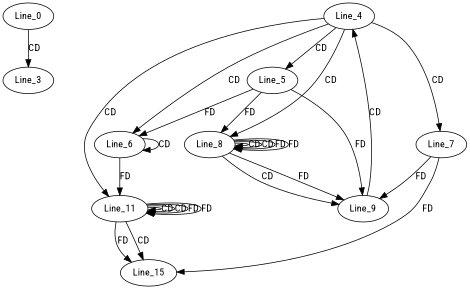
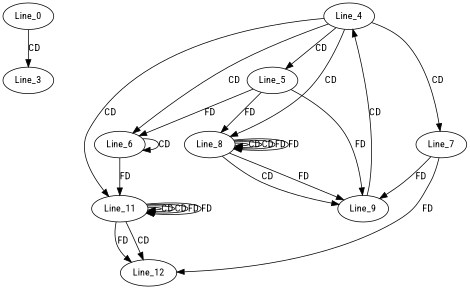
node "Line_15": label "Line_15" -> "Line_12"
